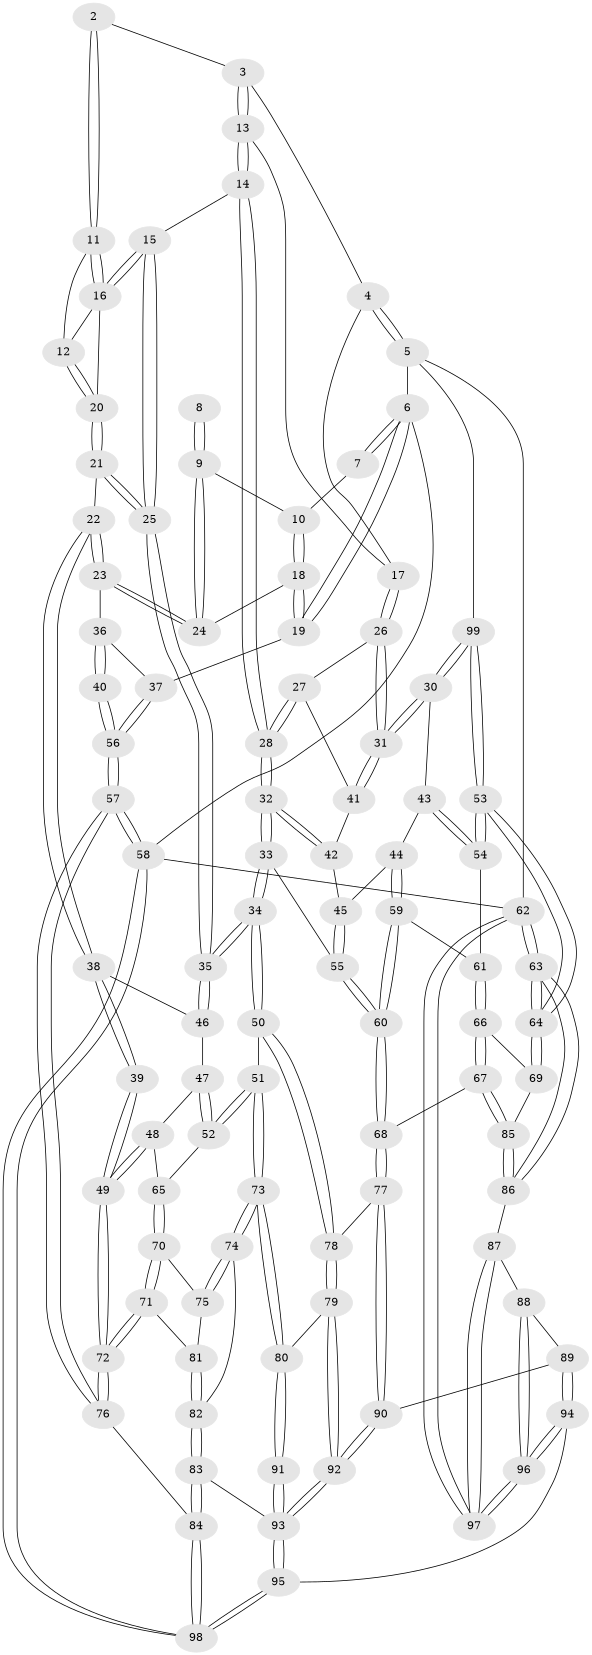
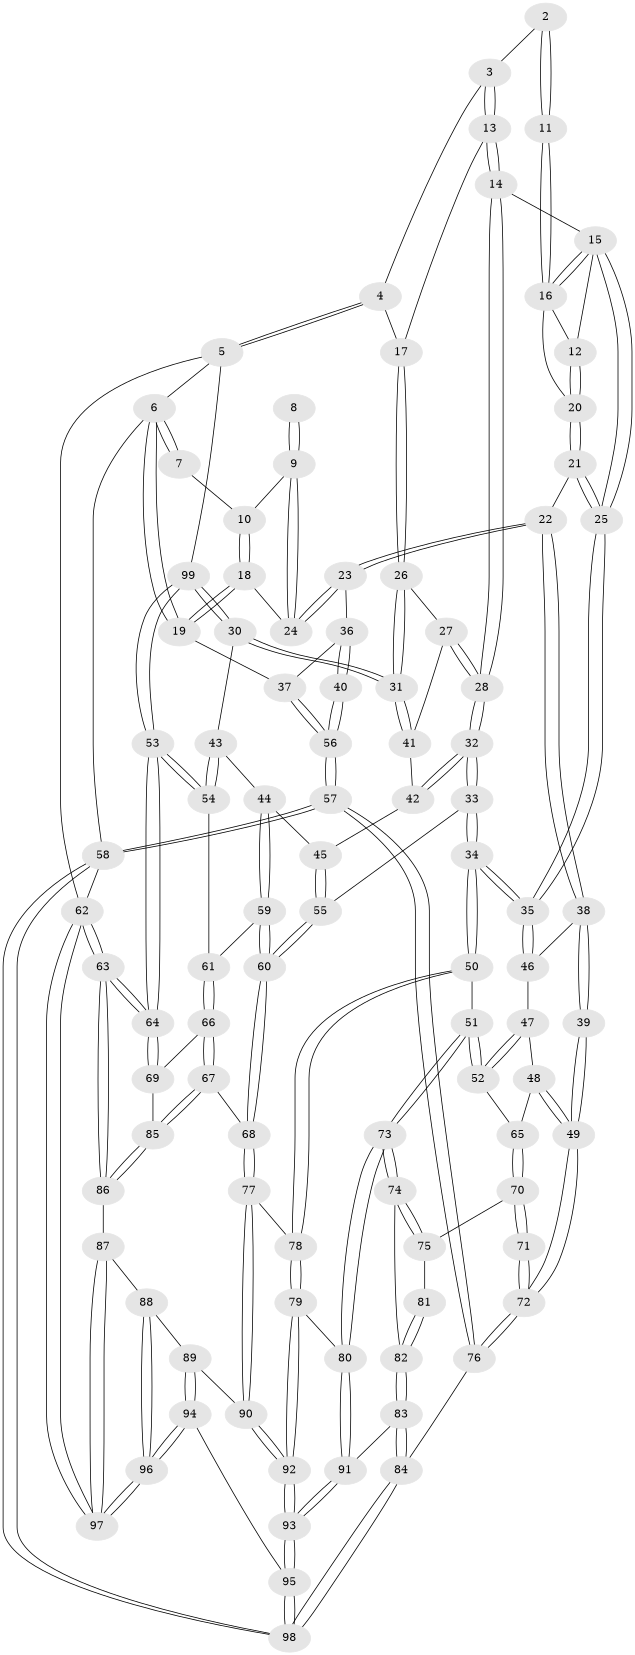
edge "11" -- "12": now "15" -- "12"
edge "71" -- "81": removed
edge "83" -- "93": now "83" -- "91"
